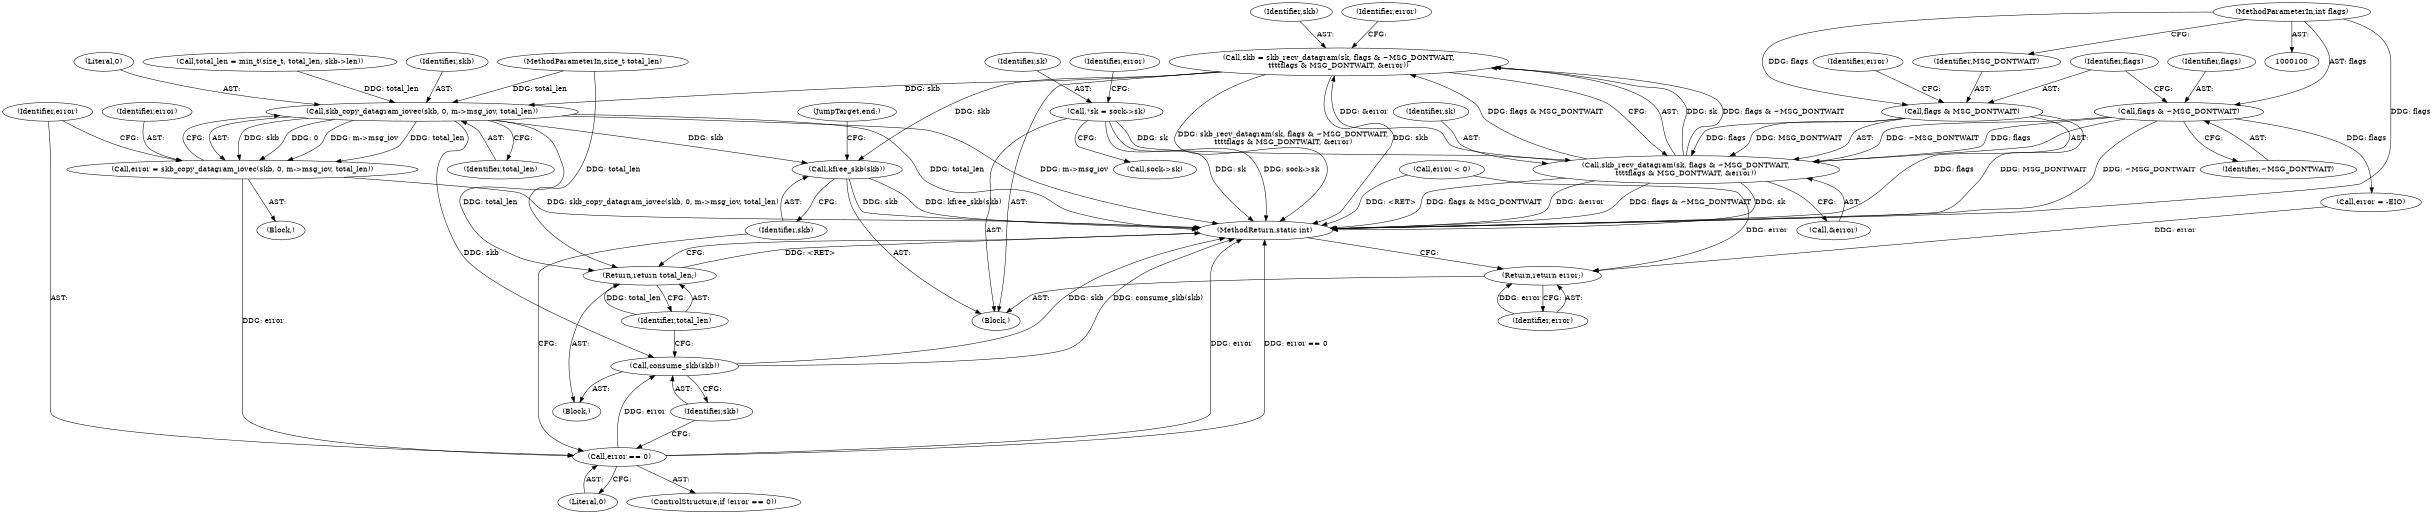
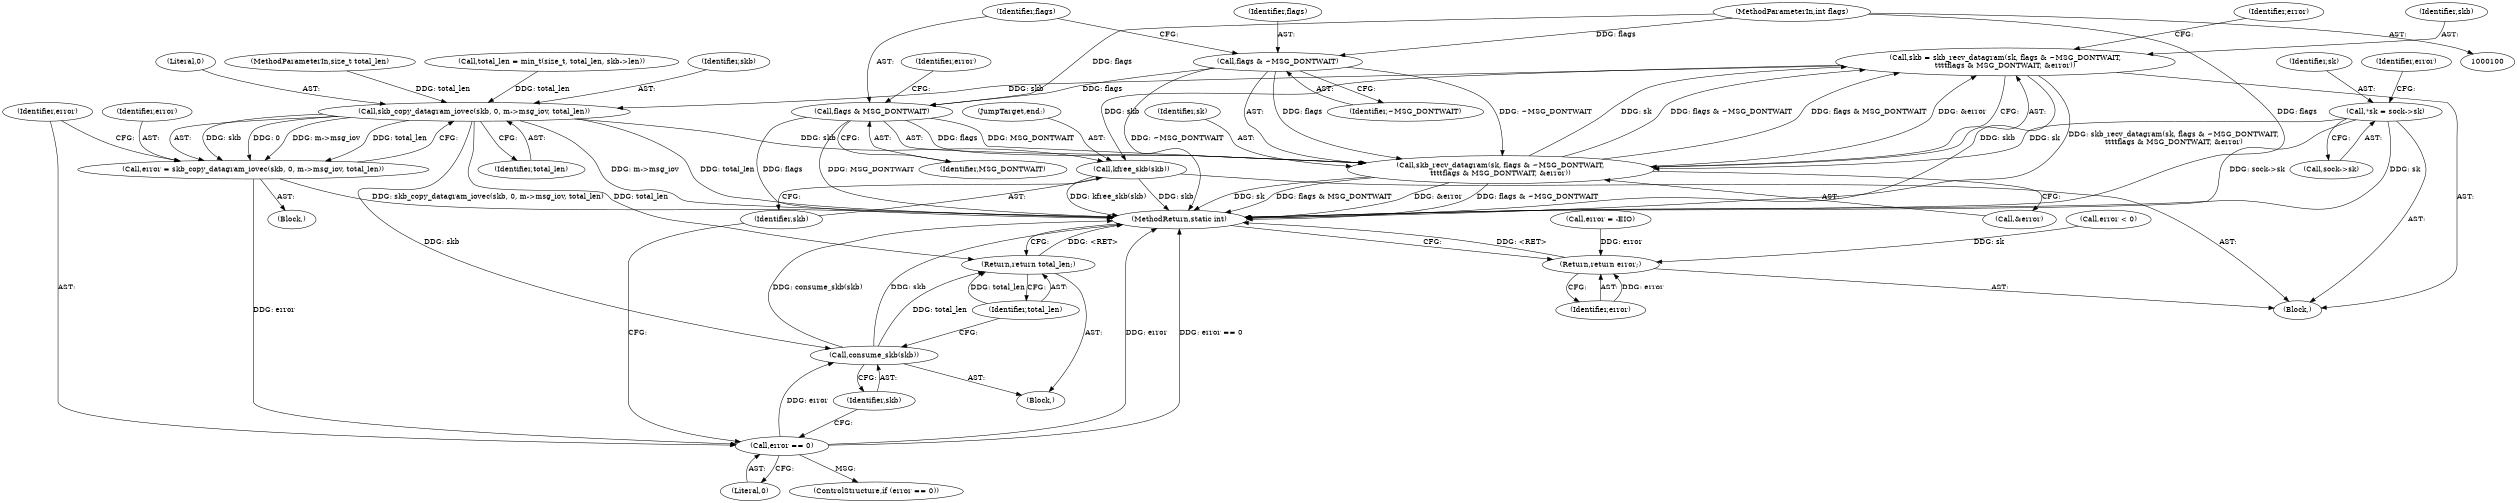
edge "(MethodParameterIn,int flags)" -> "(Identifier,MSG_DONTWAIT)": now "(Call,flags & MSG_DONTWAIT)" -> "(Identifier,MSG_DONTWAIT)"
edge "(MethodParameterIn,int flags)" -> "(Call,flags & ~MSG_DONTWAIT)": label "AST: flags" -> "DDG: flags"
edge "(Call,flags & ~MSG_DONTWAIT)" -> "(Call,error = -EIO)": now "(Call,flags & ~MSG_DONTWAIT)" -> "(Call,flags & MSG_DONTWAIT)"
edge "(JumpTarget,end:)" -> "(Call,kfree_skb(skb))": label "CFG: " -> "AST: "
edge "(Call,sock->sk)" -> "(Call,*sk = sock->sk)": added, label "AST:"
edge "(MethodParameterIn,size_t total_len)" -> "(Return,return total_len;)": now "(Call,consume_skb(skb))" -> "(Return,return total_len;)"
edge "(Call,error < 0)" -> "(MethodReturn,static int)": now "(Return,return error;)" -> "(MethodReturn,static int)"
edge "(Call,error < 0)" -> "(Return,return error;)": label "DDG: error" -> "DDG: sk"
edge "(Call,error == 0)" -> "(ControlStructure,if (error == 0))": label "AST: " -> "MSG: "
